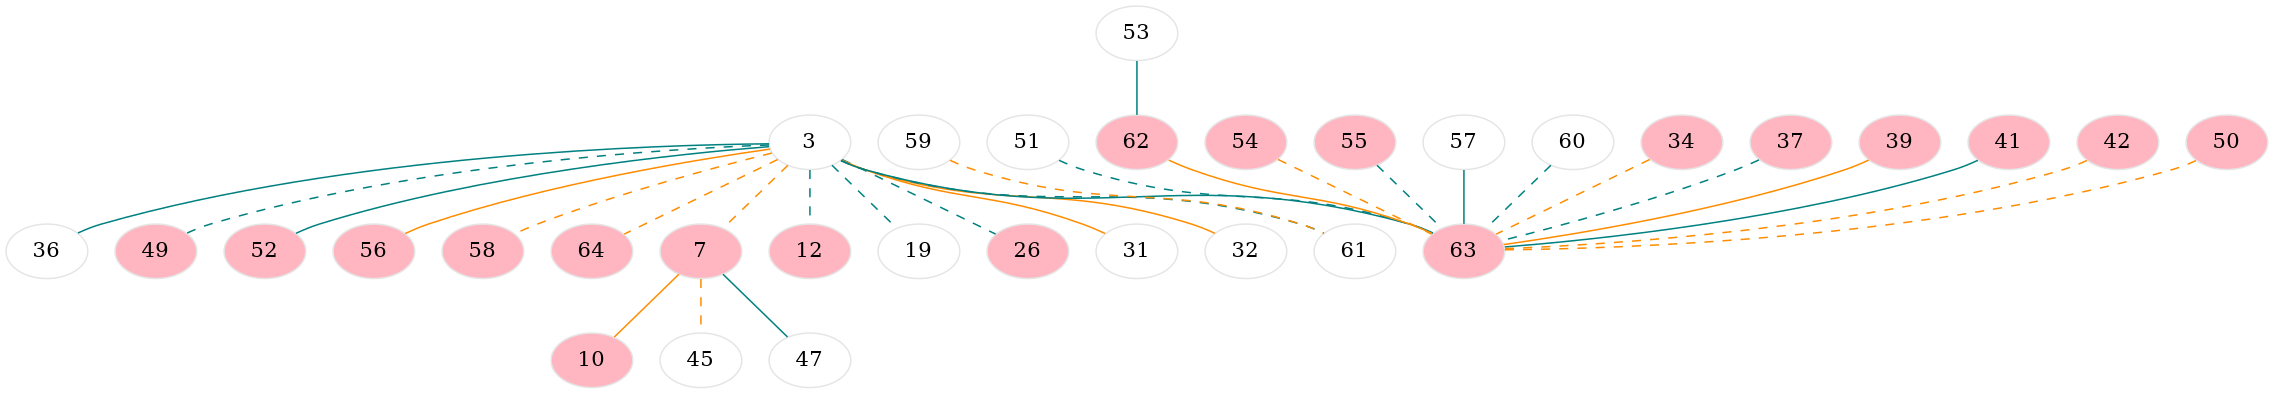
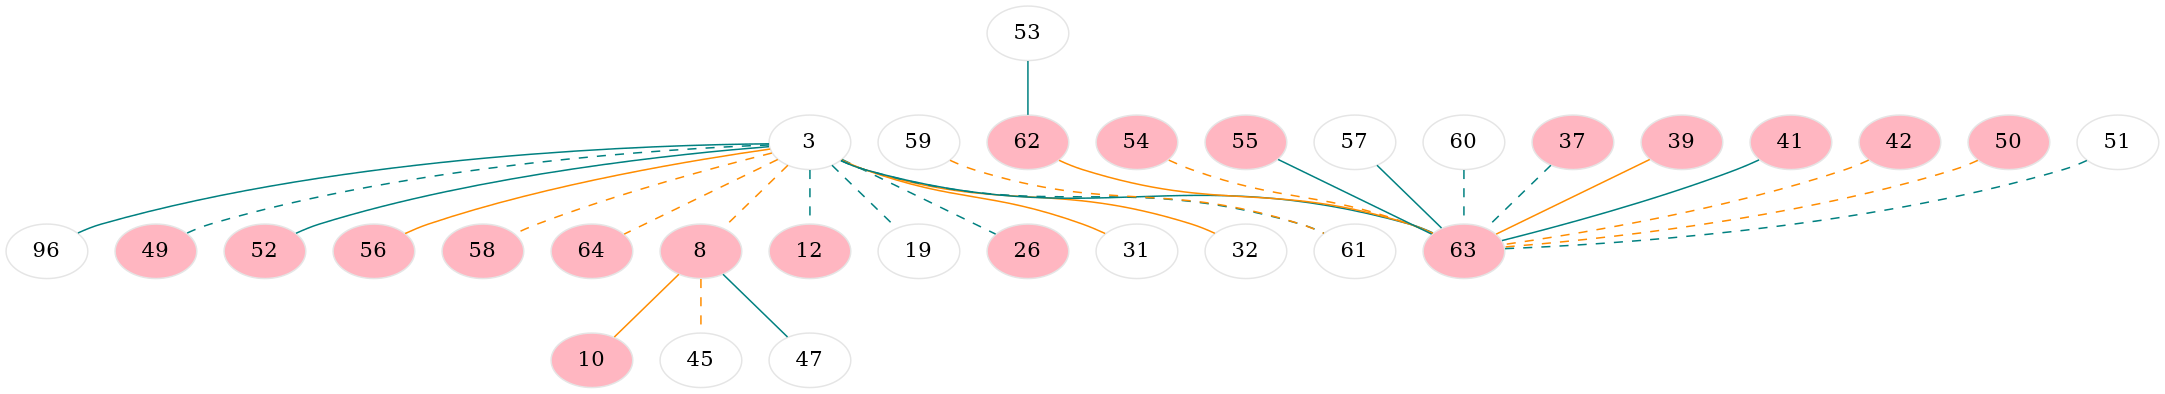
node "34": removed
edge "55" -- "63": style dashed -> solid
node "36": label "36" -> "96"
node "7": label "7" -> "8"
